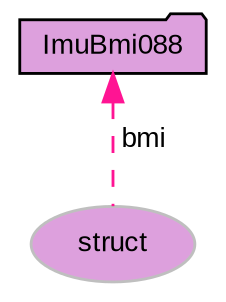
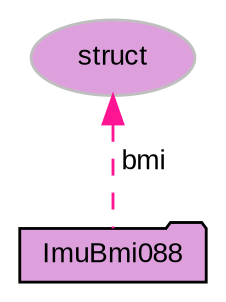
edge "struct" -> "ImuBmi088": reversed
